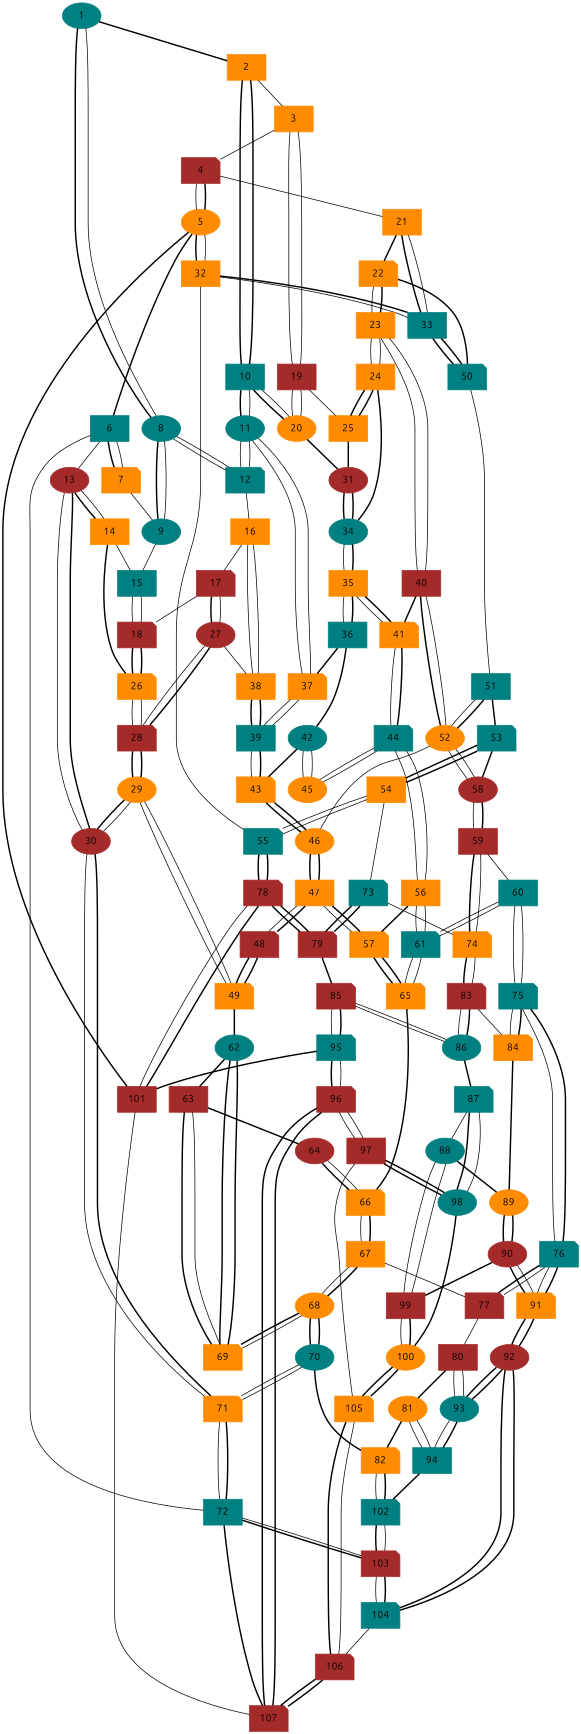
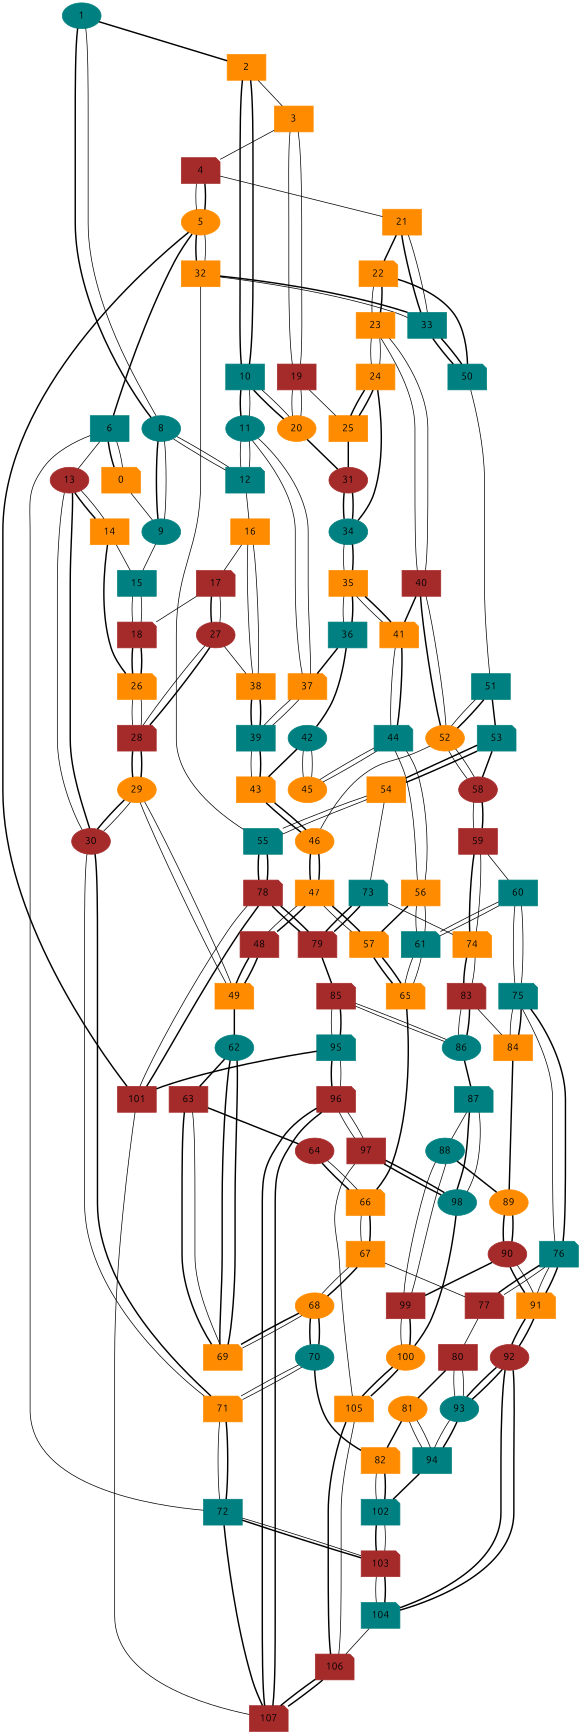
node "7": label "7" -> "0"
node "84": shape note -> box
